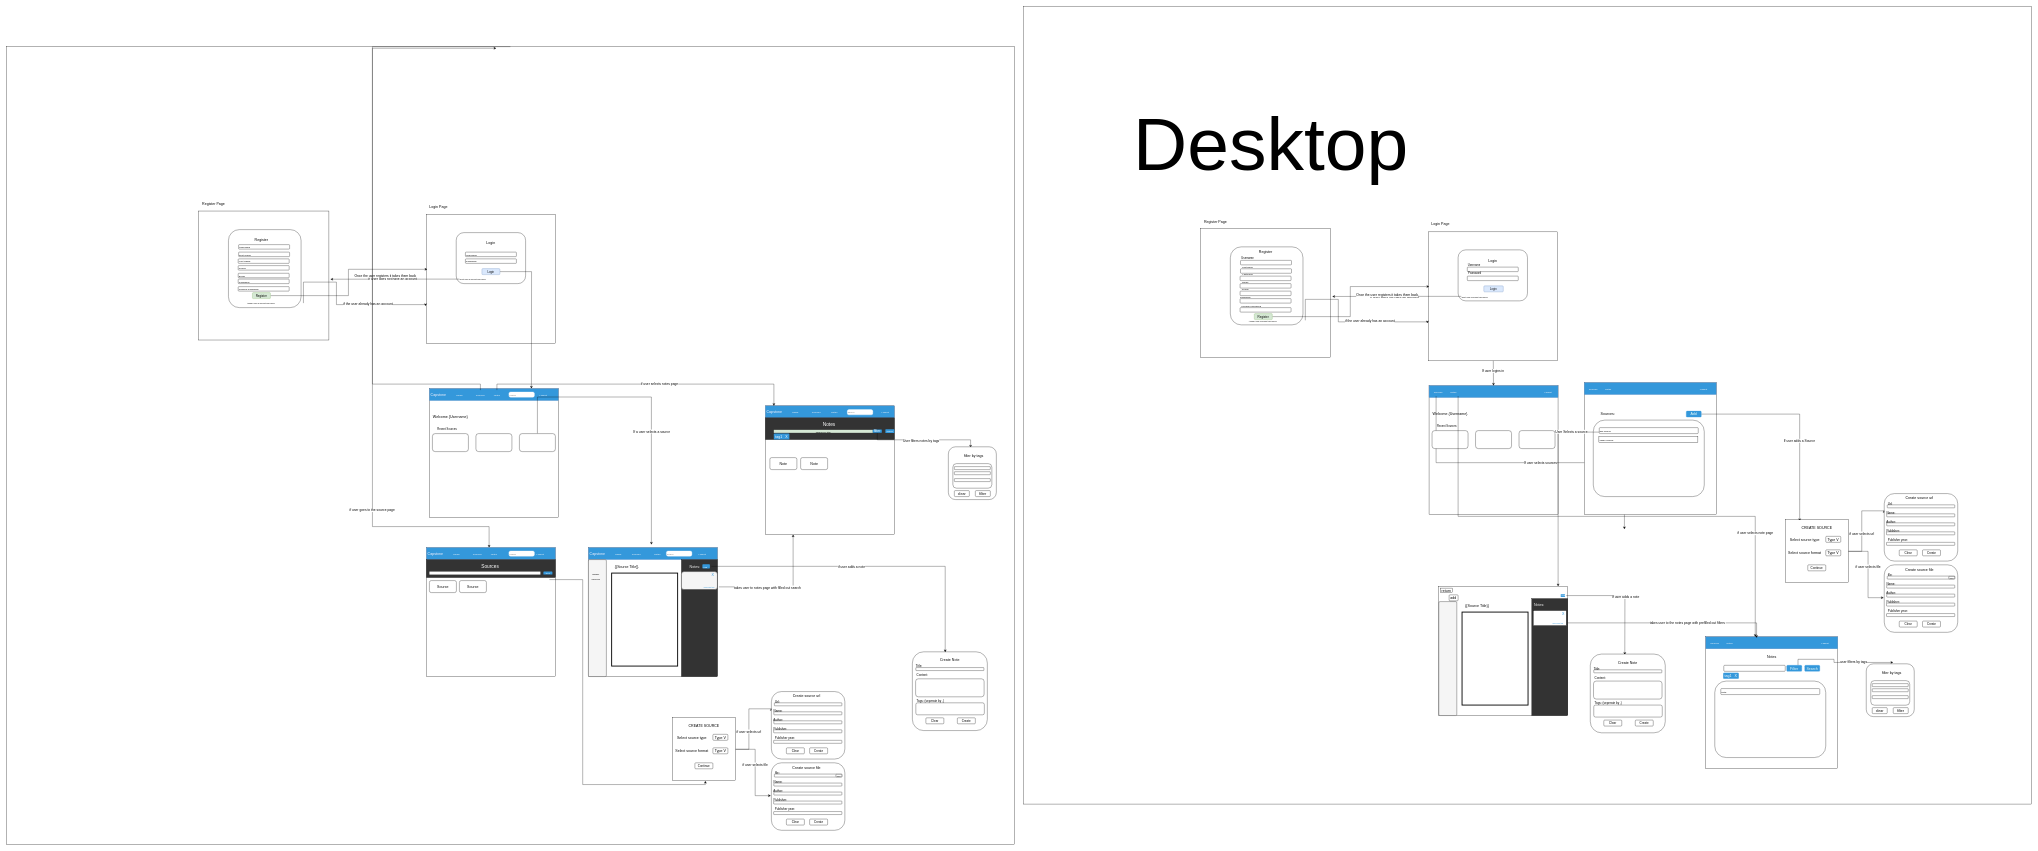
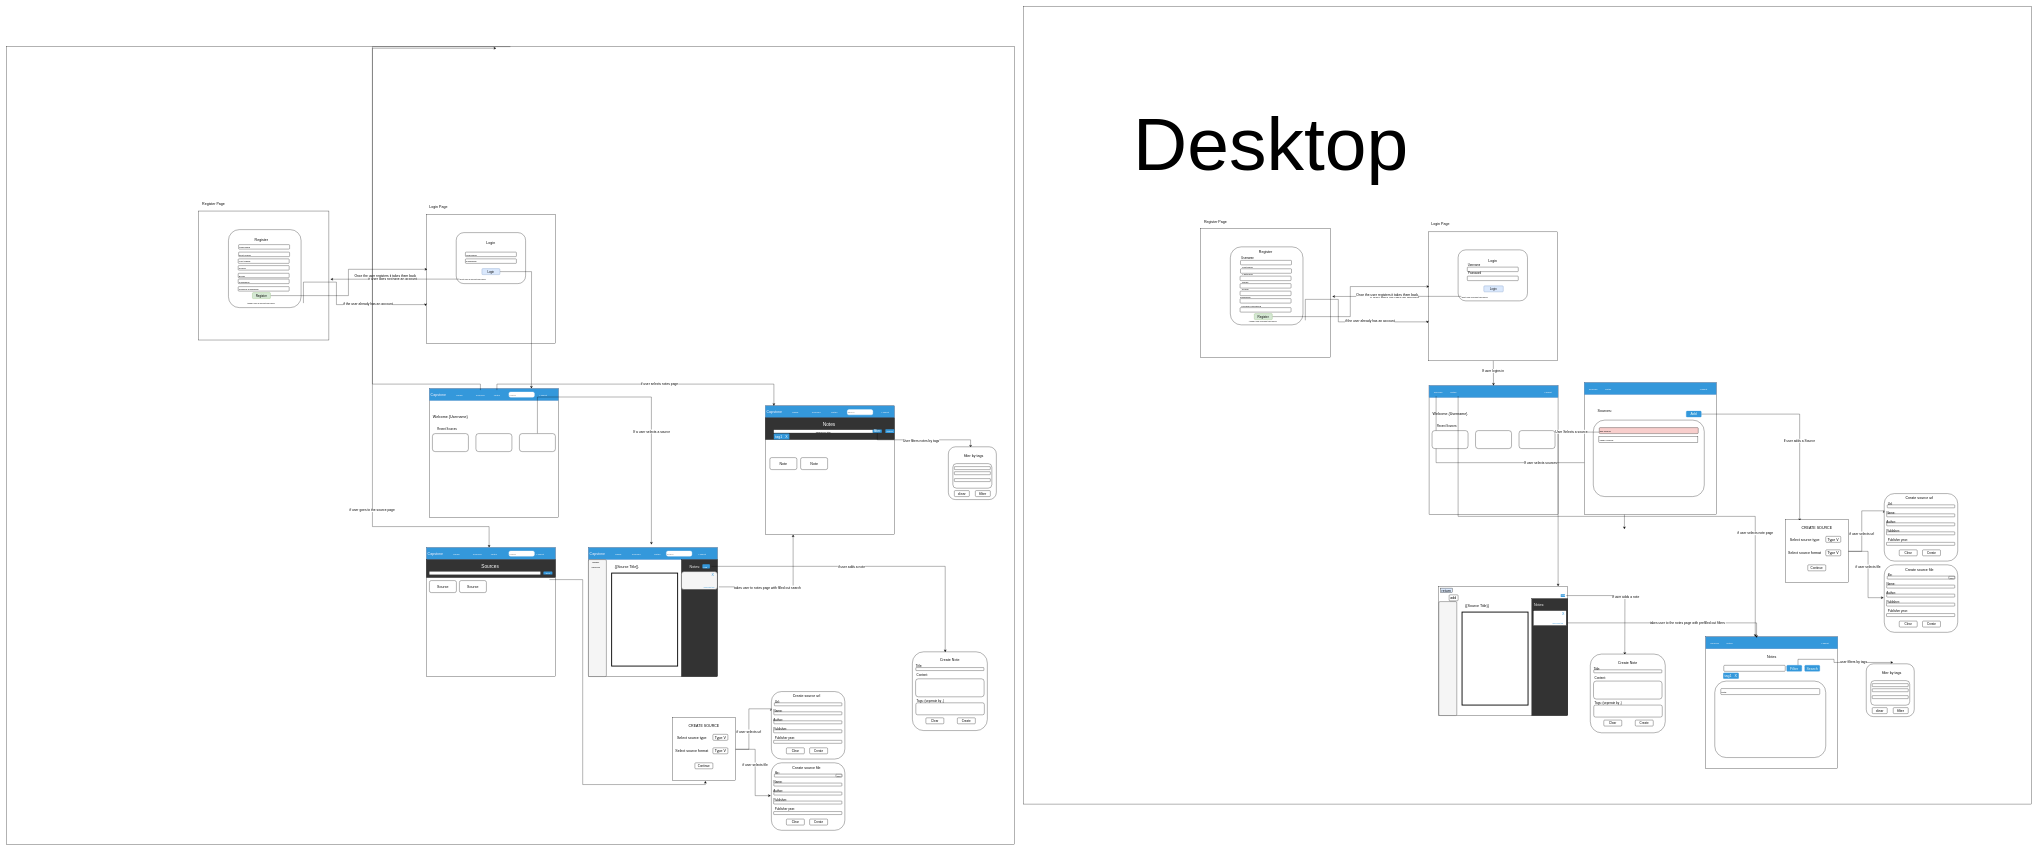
node "Sources:": moved (1608, 414) -> (1605, 411)
node "search by title": fillcolor #d5e8d4 -> #ffffff
node "pdf source": fillcolor #ffffff -> #f8cecc
node "similar sources": moved (596, 576) -> (596, 564)
node "return": fillcolor #ffffff -> #dae8fc
